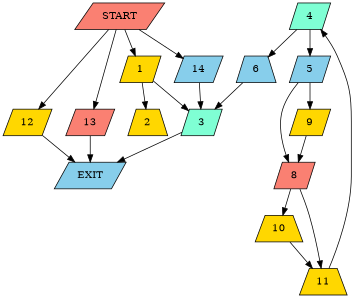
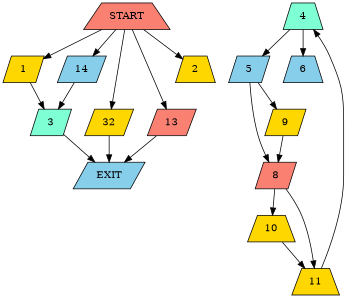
node "START": shape parallelogram -> trapezium
node "4": shape parallelogram -> trapezium
edge "1" -> "2": now "START" -> "2"
edge "6" -> "3": removed
node "12": label "12" -> "32"
